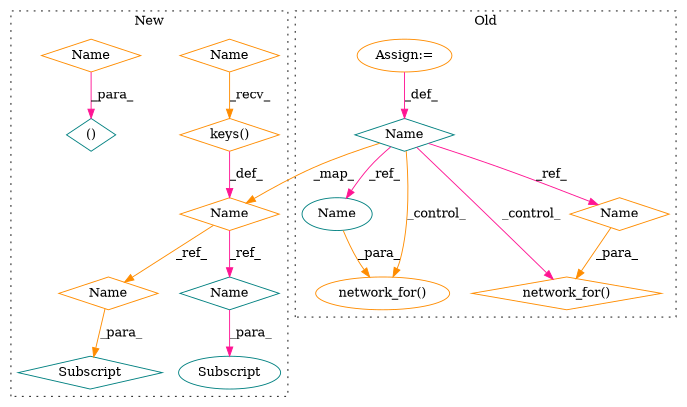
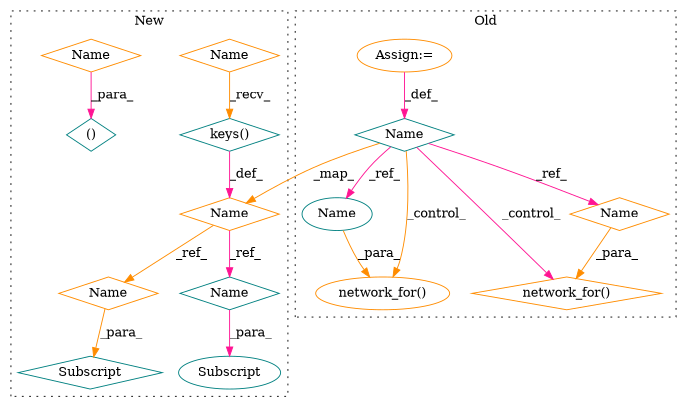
node "keys()": color darkorange -> teal
